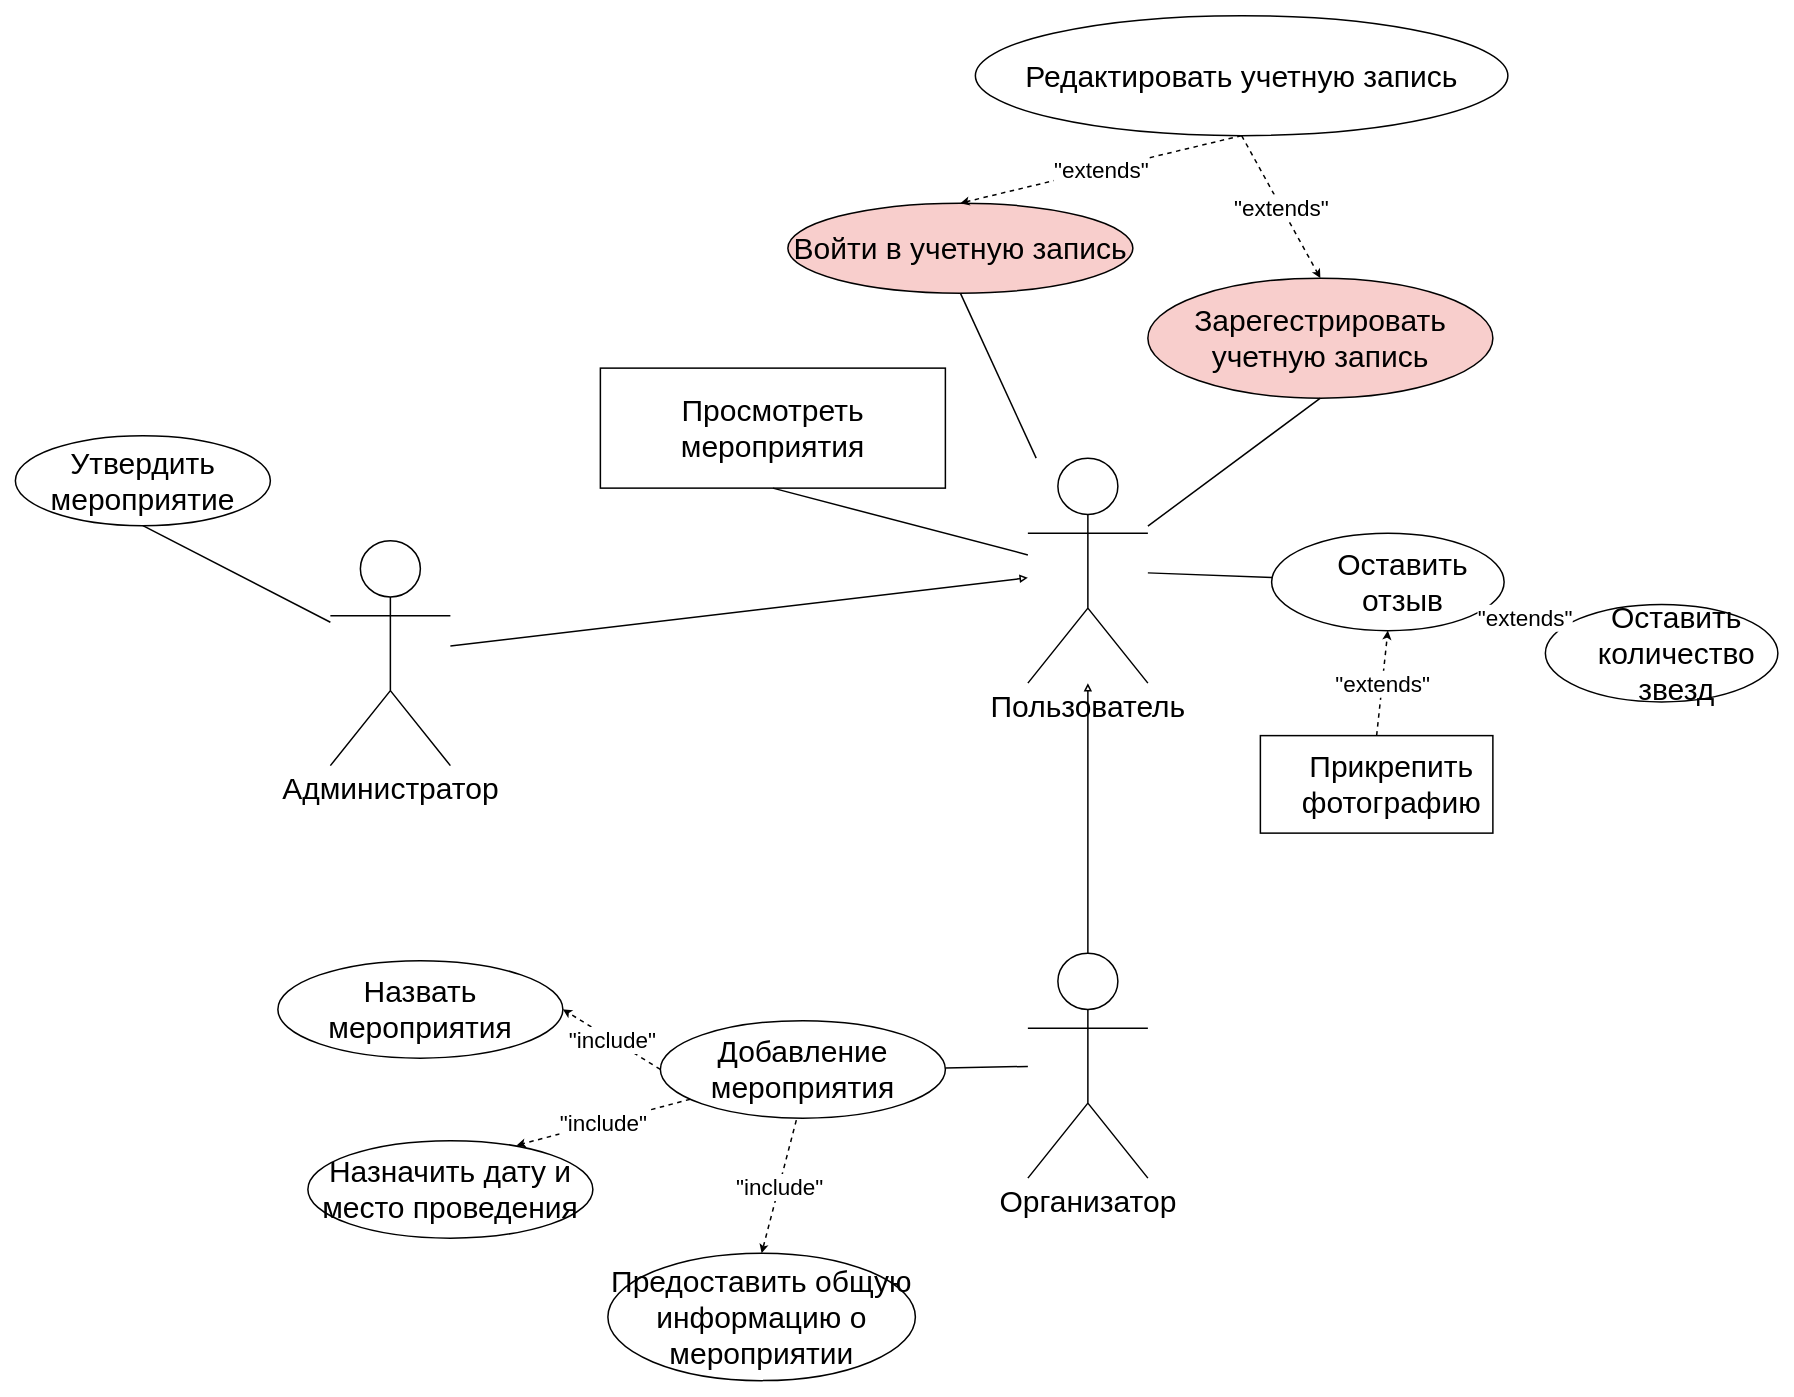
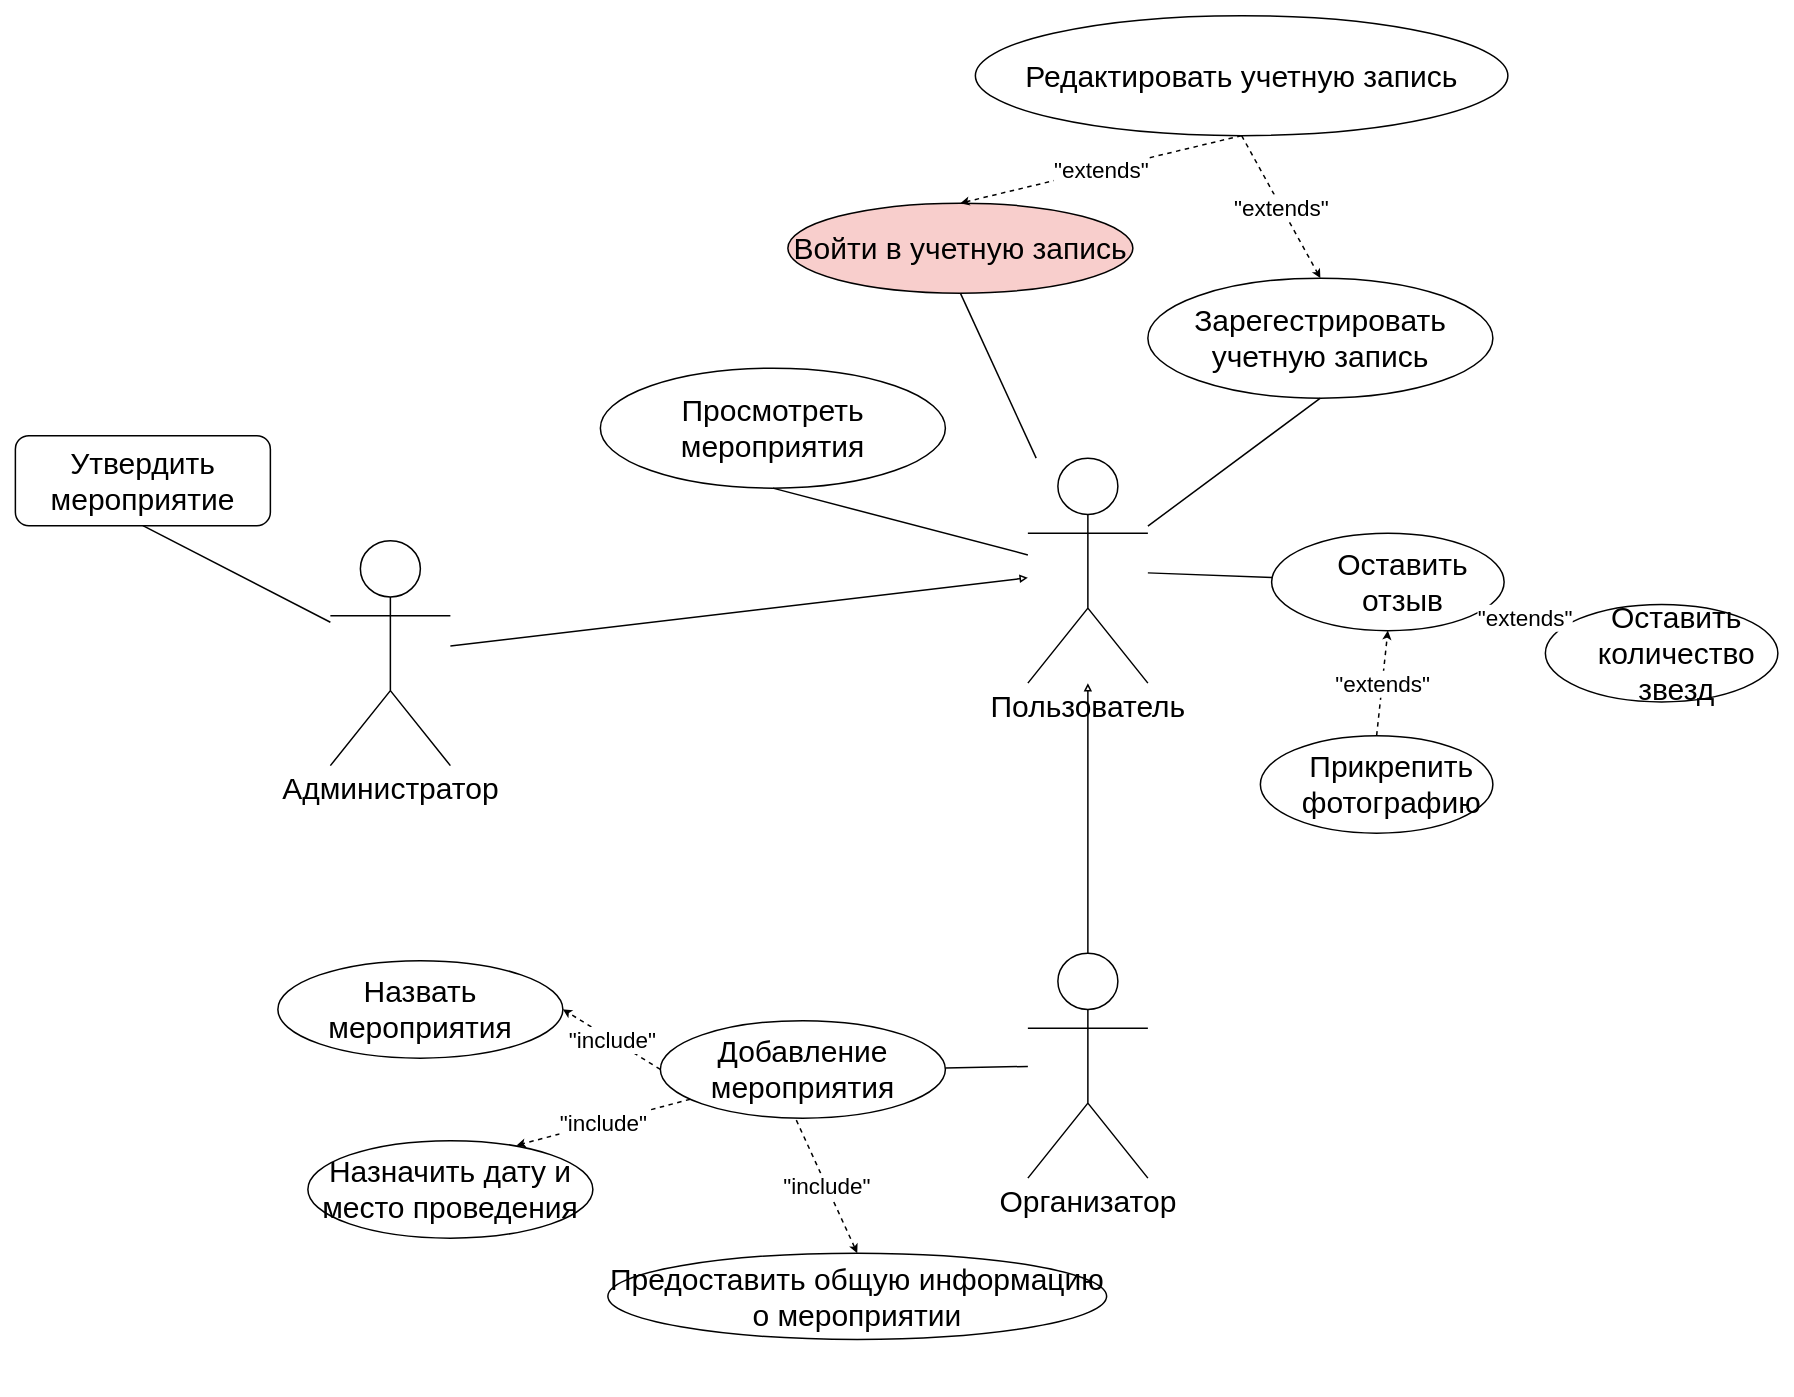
node "Зарегестрировать учетную запись": fillcolor #f8cecc -> #ffffff
node "Просмотреть мероприятия": shape rectangle -> ellipse
node "Утвердить мероприятие": shape ellipse -> rounded rectangle
node "Прикрепить фотографию": shape rectangle -> ellipse
node "Предоставить общую информацию о мероприятии": size 308x128 -> 499x86
